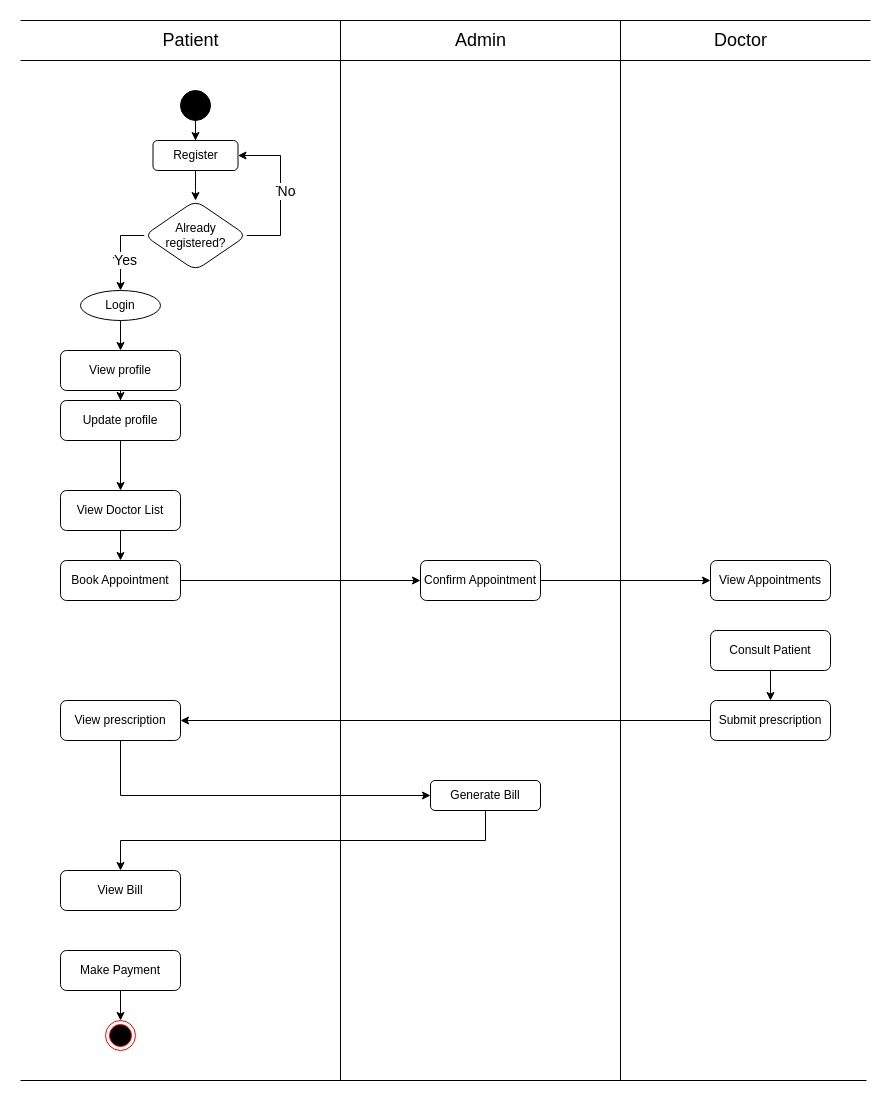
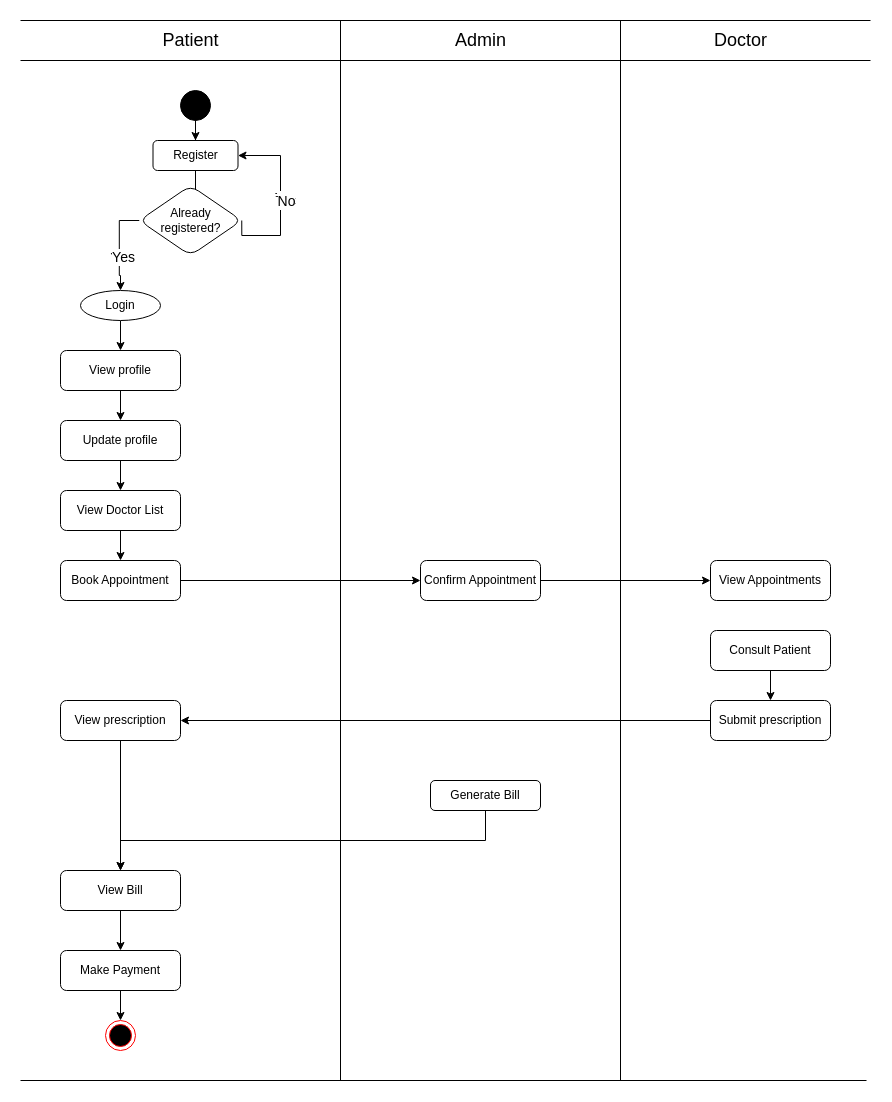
node "Already registered?": moved (196, 236) -> (191, 221)
node "Update profile": moved (121, 421) -> (121, 441)
edge "View prescription" -> "Generate Bill": now "View prescription" -> "View Bill"
edge "View Bill" -> "Make Payment": added
